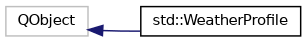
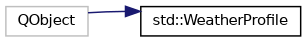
edge "std::WeatherProfile" -> "QObject": reversed
